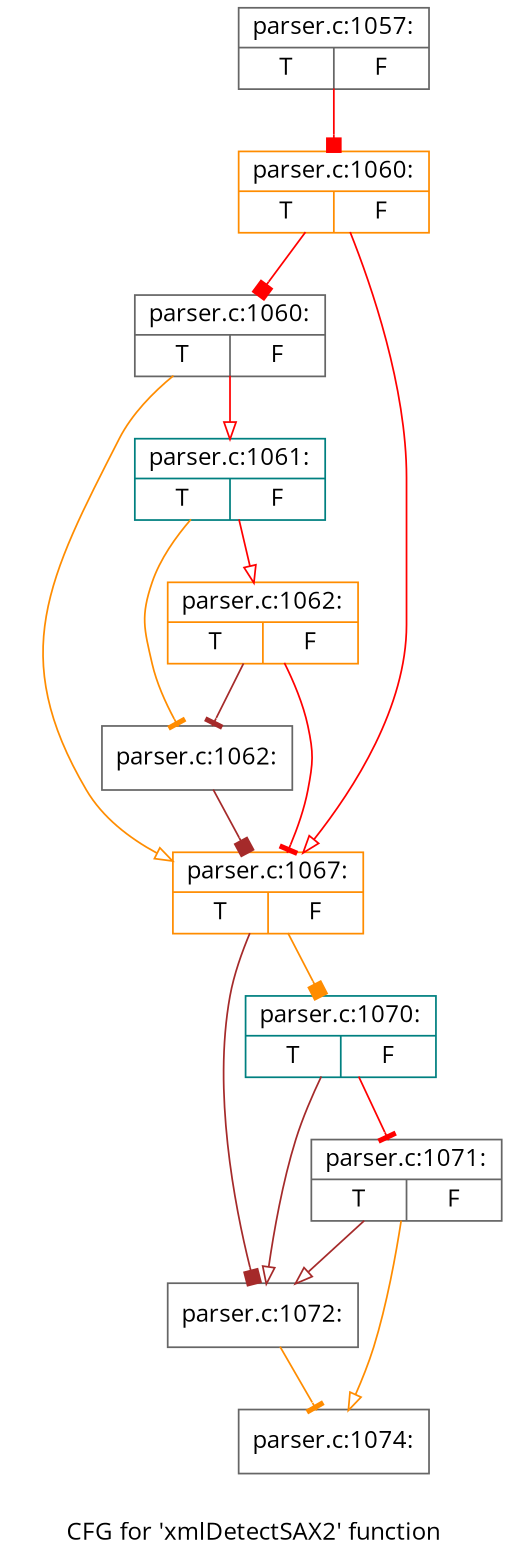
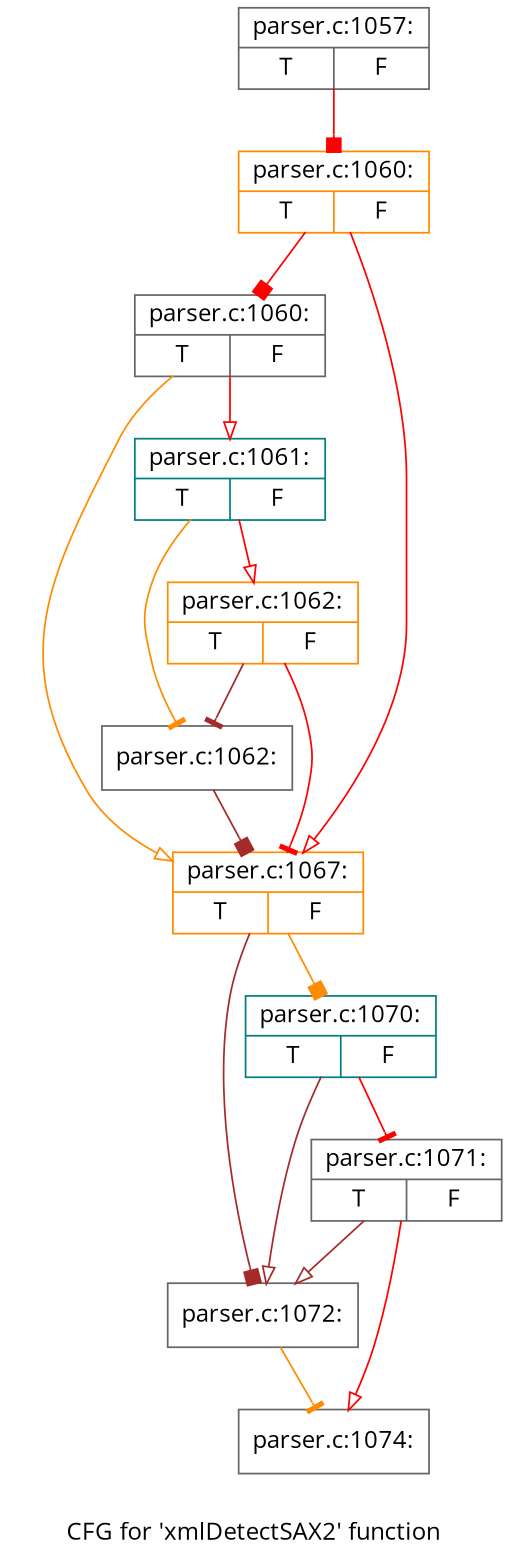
edge "parser.c:1071:" -> "parser.c:1074:": color darkorange -> red
